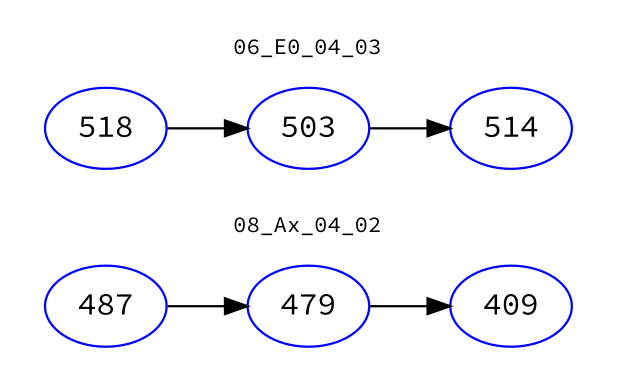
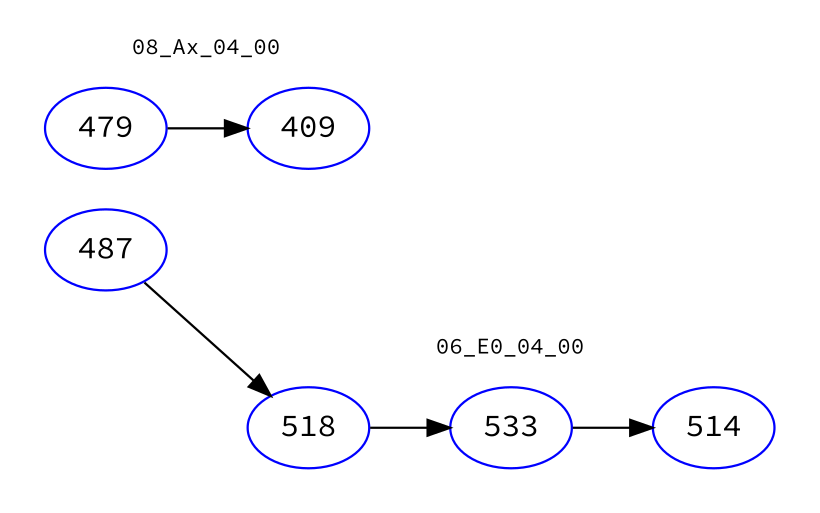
cluster "06_E0_04_03": label "06_E0_04_03" -> "06_E0_04_00"
node "503": label "503" -> "533"
cluster "08_Ax_04_02": label "08_Ax_04_02" -> "08_Ax_04_00"
edge "487" -> "479": now "487" -> "518"
